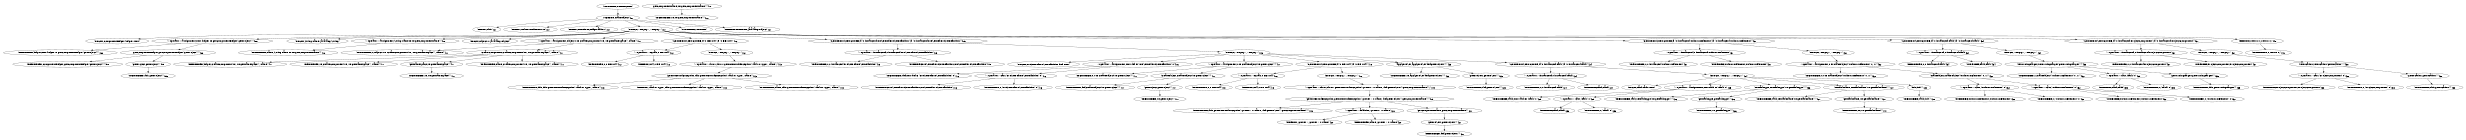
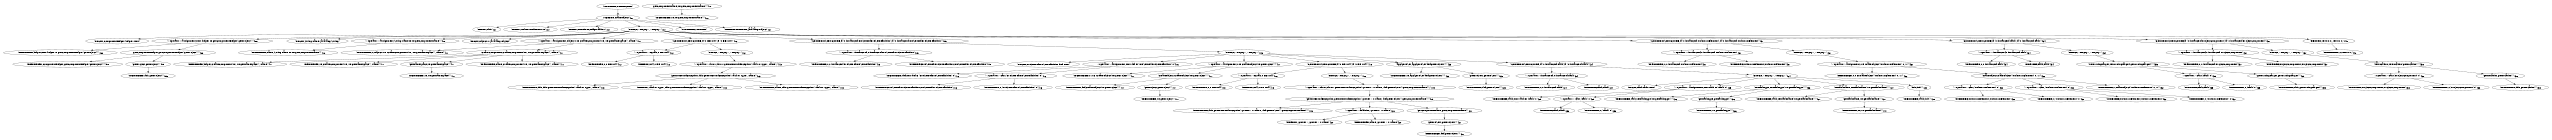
edge "(setOwningTarget,setOwningTarget(getOwningTarget()))" -> "(IDENTIFIER,w,makeObject((UnknownElement) o, w))": now "(makeObject,makeObject((UnknownElement) o, w))" -> "(IDENTIFIER,w,makeObject((UnknownElement) o, w))"
